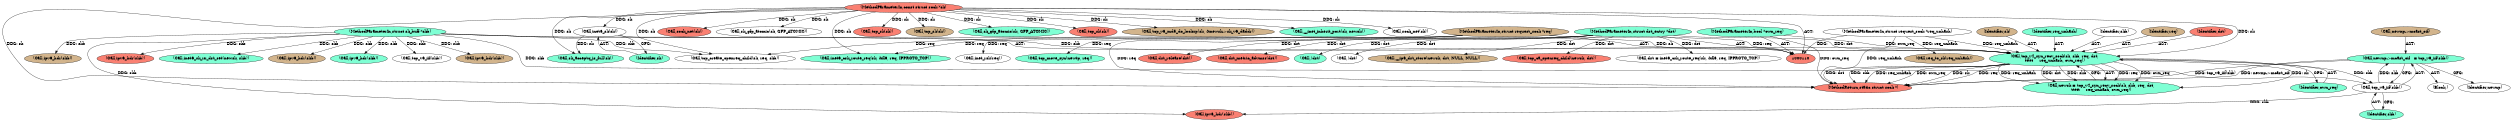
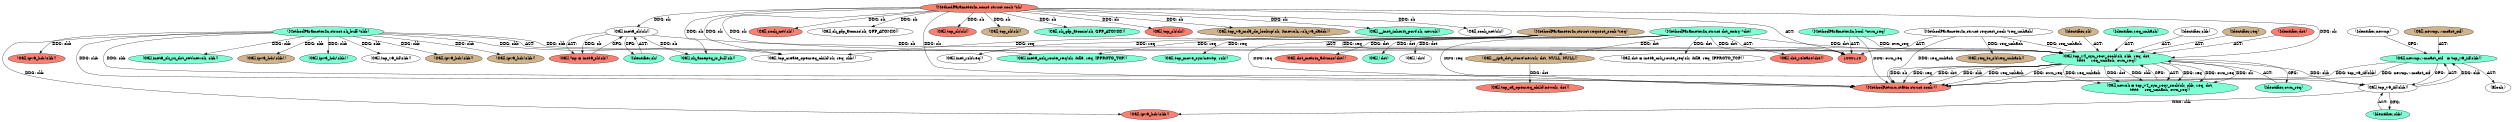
edge "(MethodParameterIn,struct dst_entry *dst)" -> "(Call,tcp_ca_openreq_child(newsk, dst))": now "(Call,__ip6_dst_store(newsk, dst, NULL, NULL))" -> "(Call,tcp_ca_openreq_child(newsk, dst))"
edge "(MethodParameterIn,struct request_sock *req_unhash)" -> "1000110": label "DDG: " -> "AST: "
node "(Call,*np = inet6_sk(sk))": added
node "(Call,tcp_move_syn(newtp, req))": label "(Call,tcp_move_syn(newtp, req))" -> "(Call,tcp_move_syn(newtp, rsk))"
edge "(Call,newnp->mcast_oif   = tcp_v6_iif(skb))" -> "(Identifier,newnp)": reversed
edge "(MethodParameterIn,struct request_sock *req)" -> "(MethodReturn,static struct sock *)": added, label "DDG: req"
edge "(MethodParameterIn,struct sk_buff *skb)" -> "(MethodReturn,static struct sock *)": added, label "DDG: skb"
